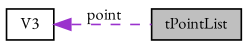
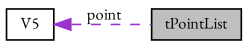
node "V3": label "V3" -> "V5"
